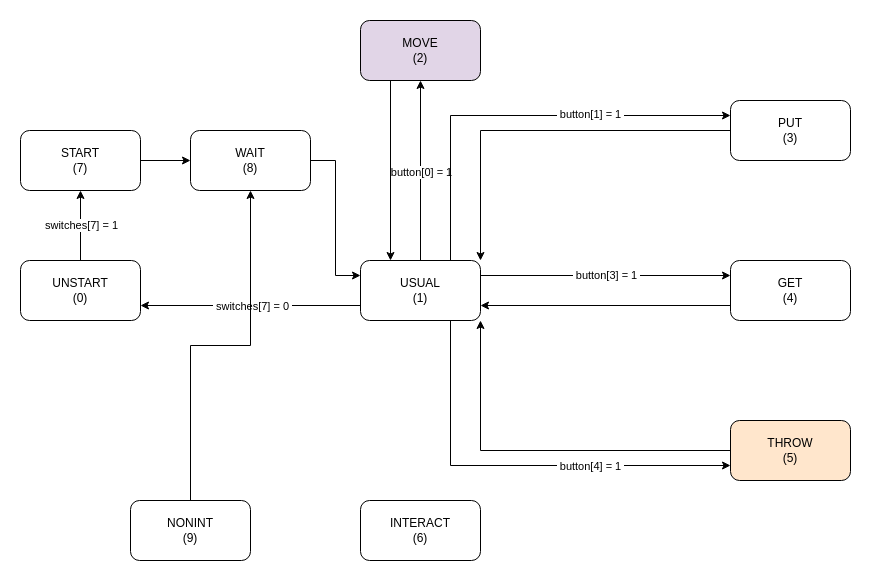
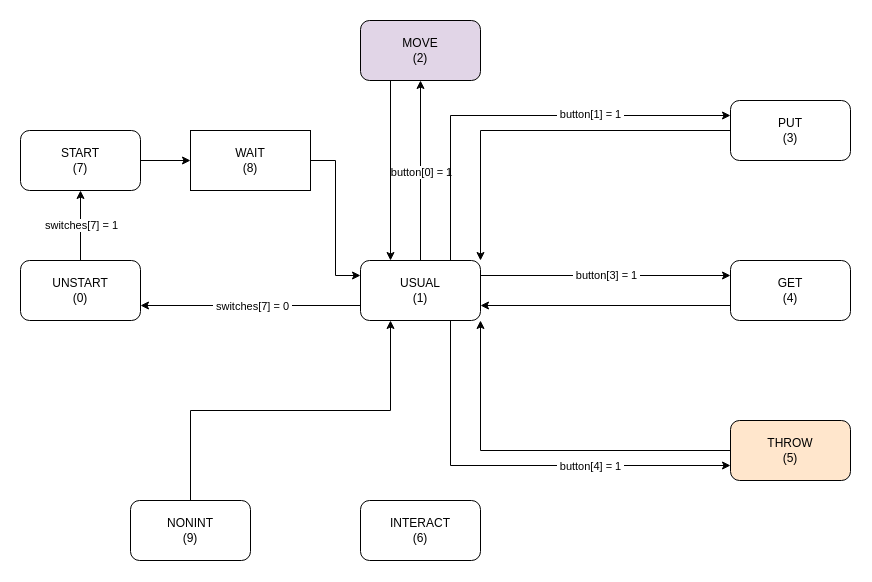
node "WAIT (8)": shape rounded rectangle -> rectangle
edge "NONINT (9)" -> "WAIT (8)": now "NONINT (9)" -> "USUAL (1)"
